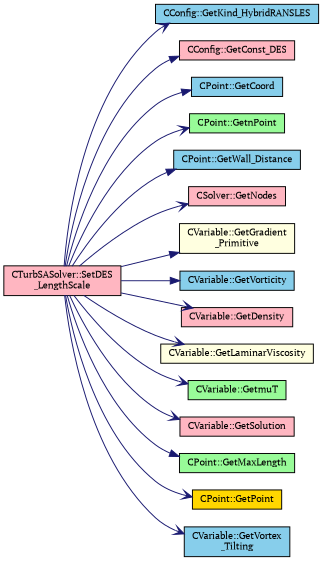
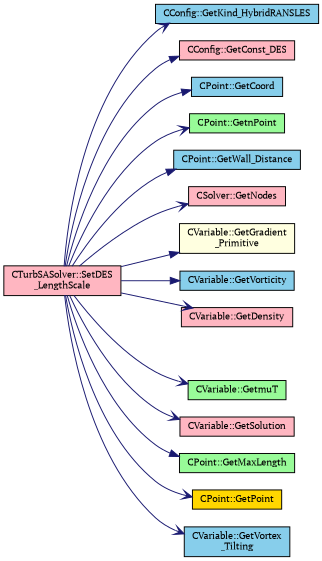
node "CVariable::GetLaminarViscosity": removed
